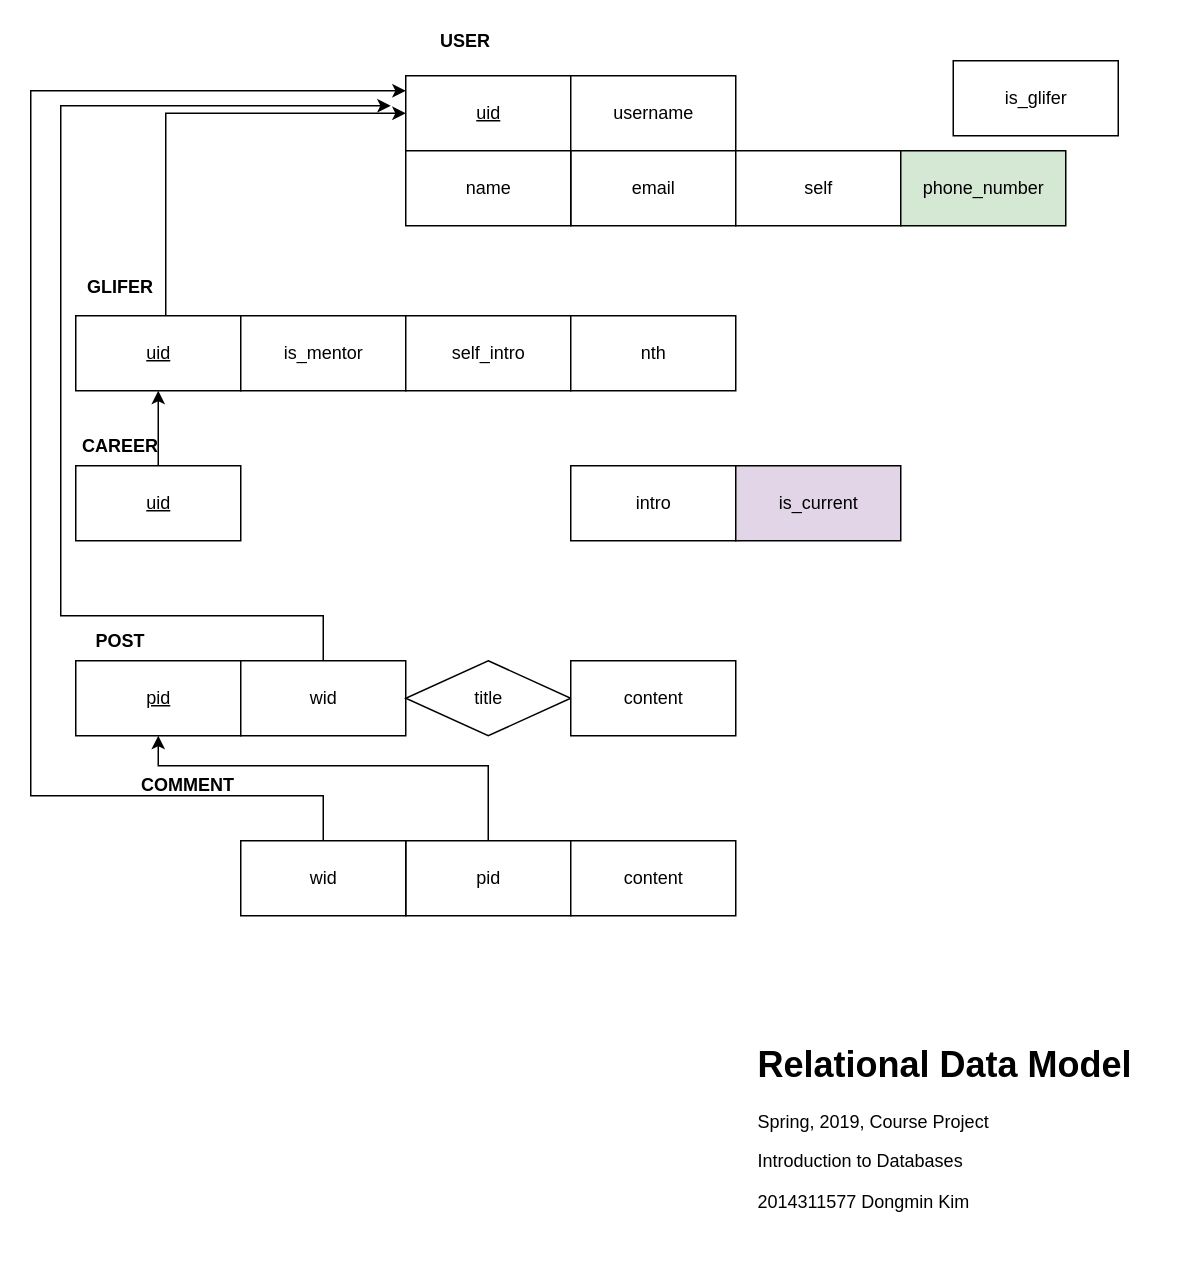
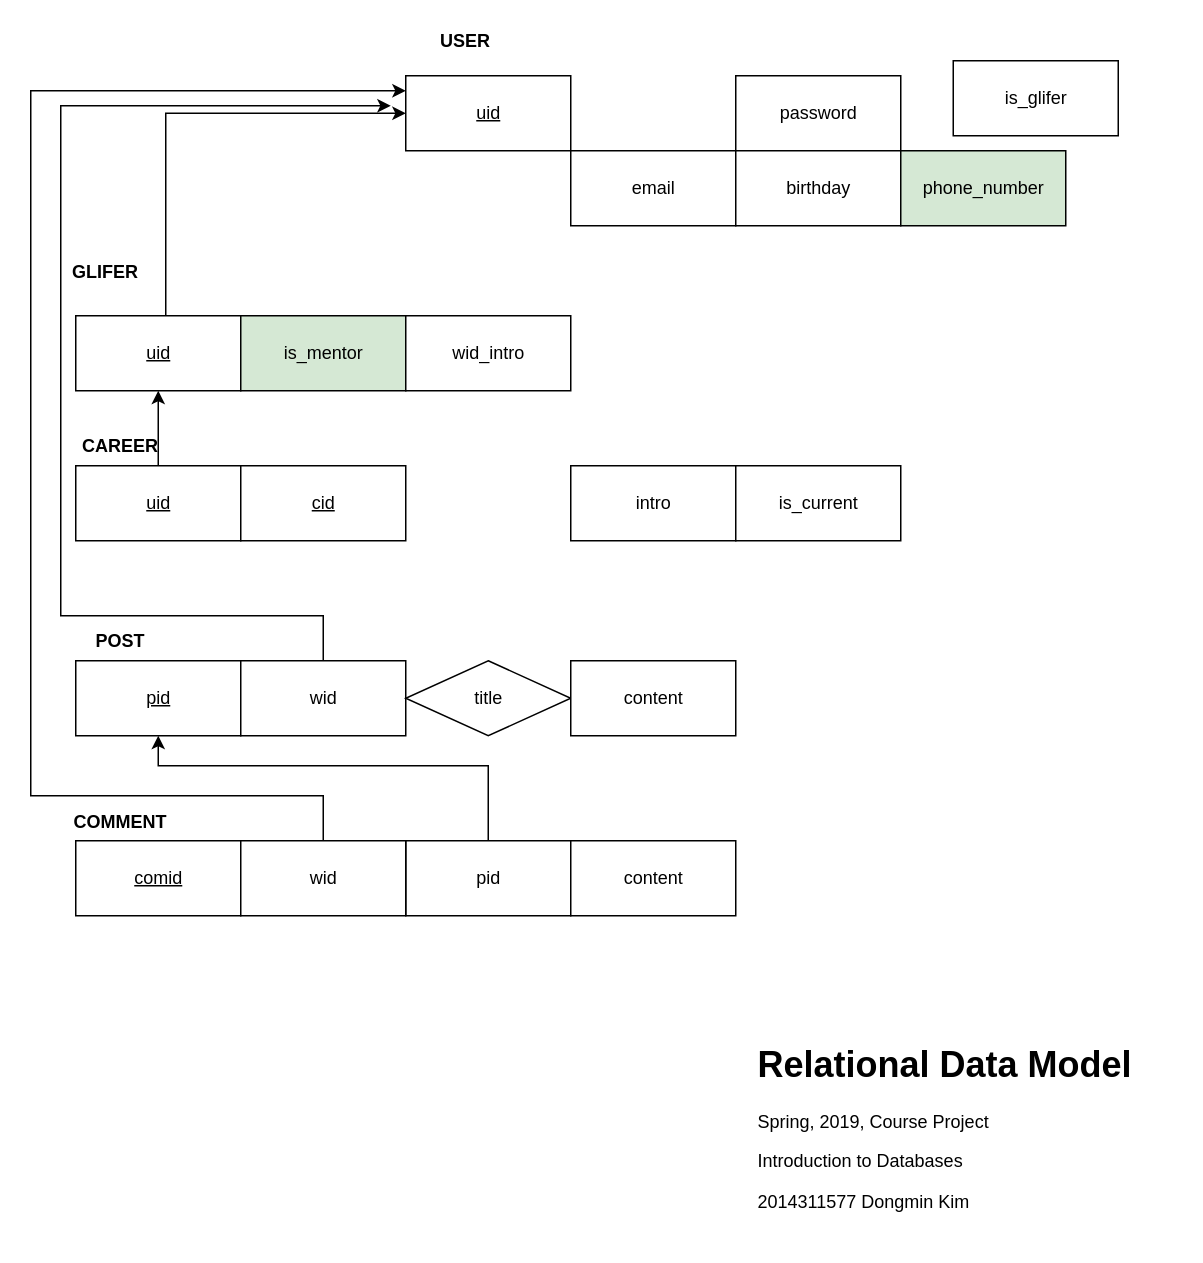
node "username": removed
node "password": added
node "name": removed
node "self": label "self" -> "birthday"
node "GLIFER": moved (121, 296) -> (106, 281)
node "is_mentor": fillcolor #ffffff -> #d5e8d4
node "self_intro": label "self_intro" -> "wid_intro"
node "nth": removed
node "cid": added
node "is_current": fillcolor #e1d5e7 -> #ffffff
node "COMMENT": moved (188, 784) -> (121, 821)
node "comid": added
